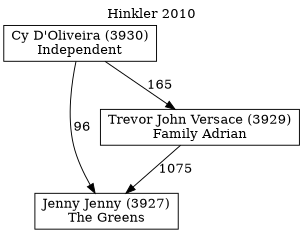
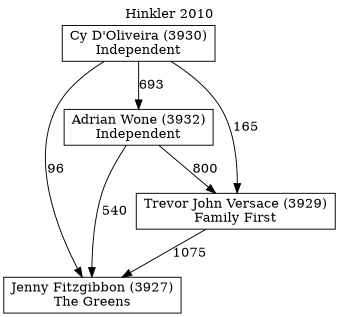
node "Adrian Wone (3932) Independent": added
node "Trevor John Versace (3929) Family Adrian": label "Trevor John Versace (3929) Family Adrian" -> "Trevor John Versace (3929) Family First"
node "Jenny Jenny (3927) The Greens": label "Jenny Jenny (3927) The Greens" -> "Jenny Fitzgibbon (3927) The Greens"
